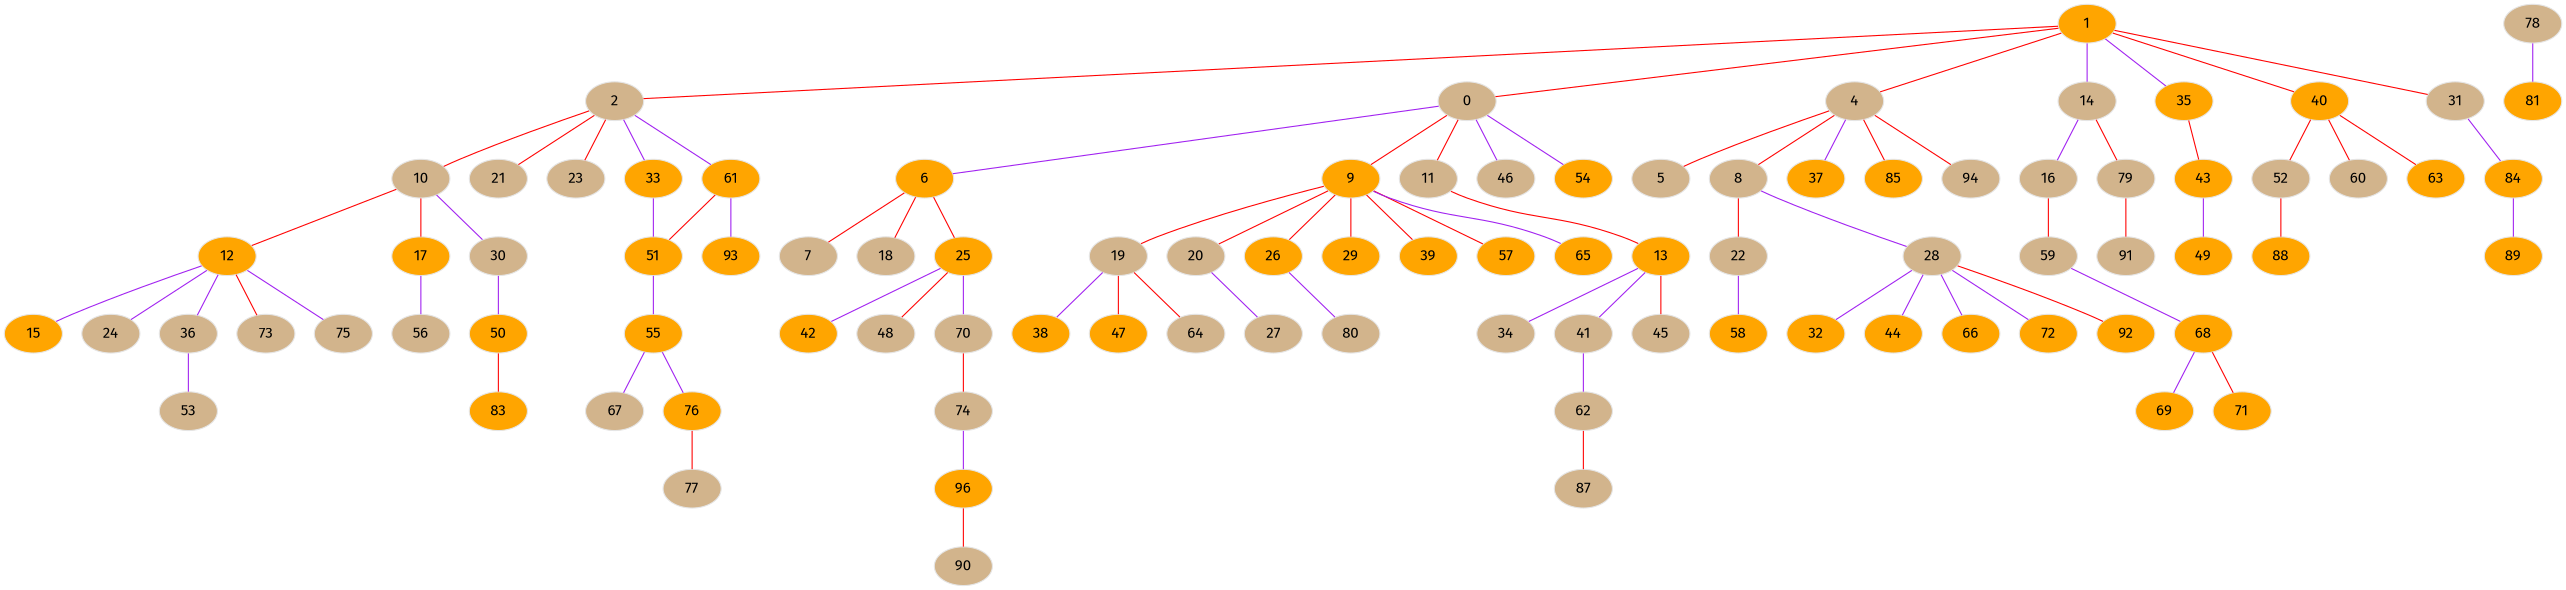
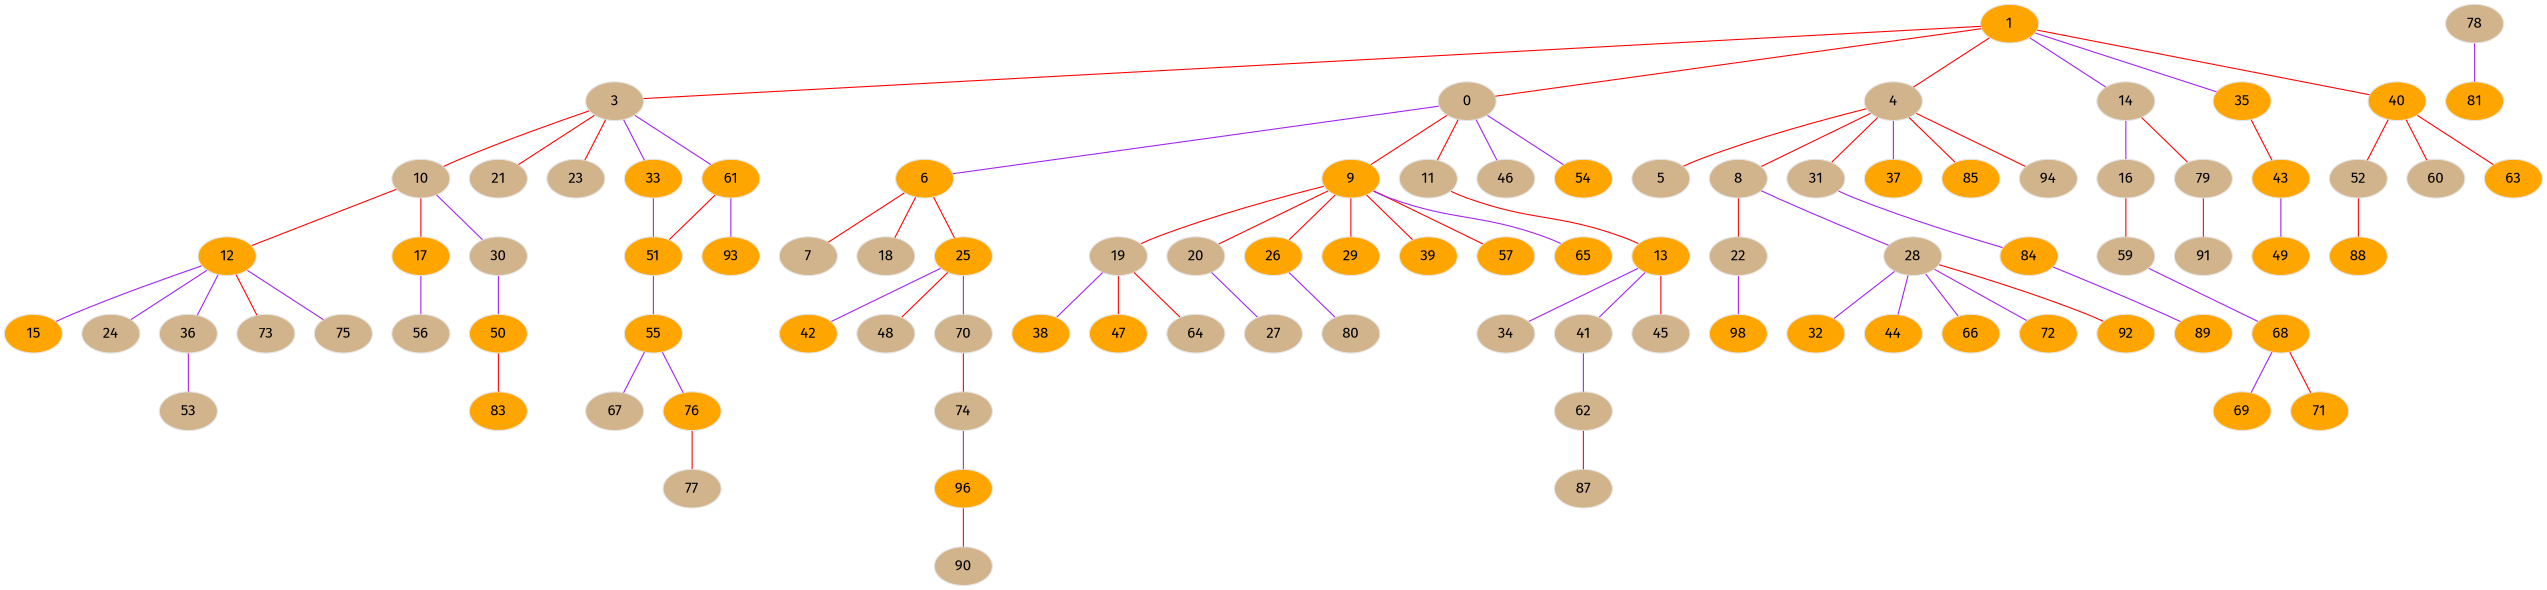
edge "1" -- "31": now "4" -- "31"
node "2": label "2" -> "3"
node "58": label "58" -> "98"
